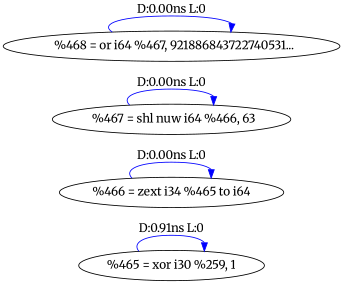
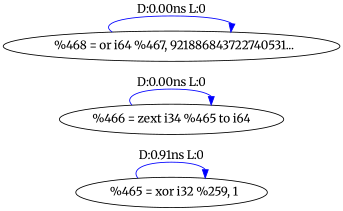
node "%467 = shl nuw i64 %466, 63": removed
node "%465 = xor i30 %259, 1": label "%465 = xor i30 %259, 1" -> "%465 = xor i32 %259, 1"
